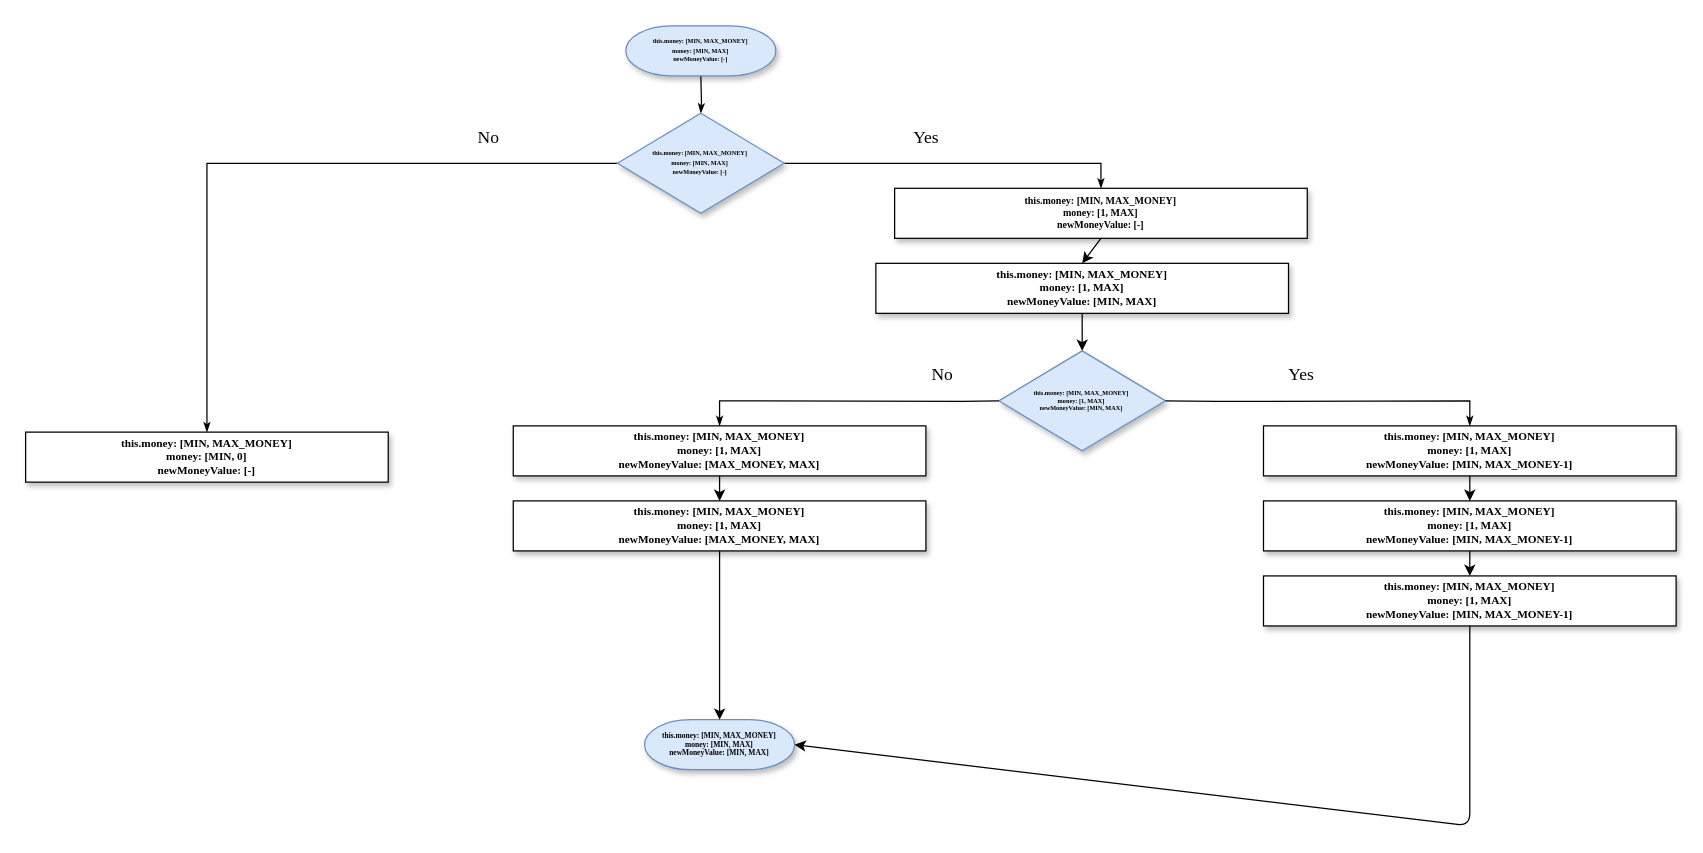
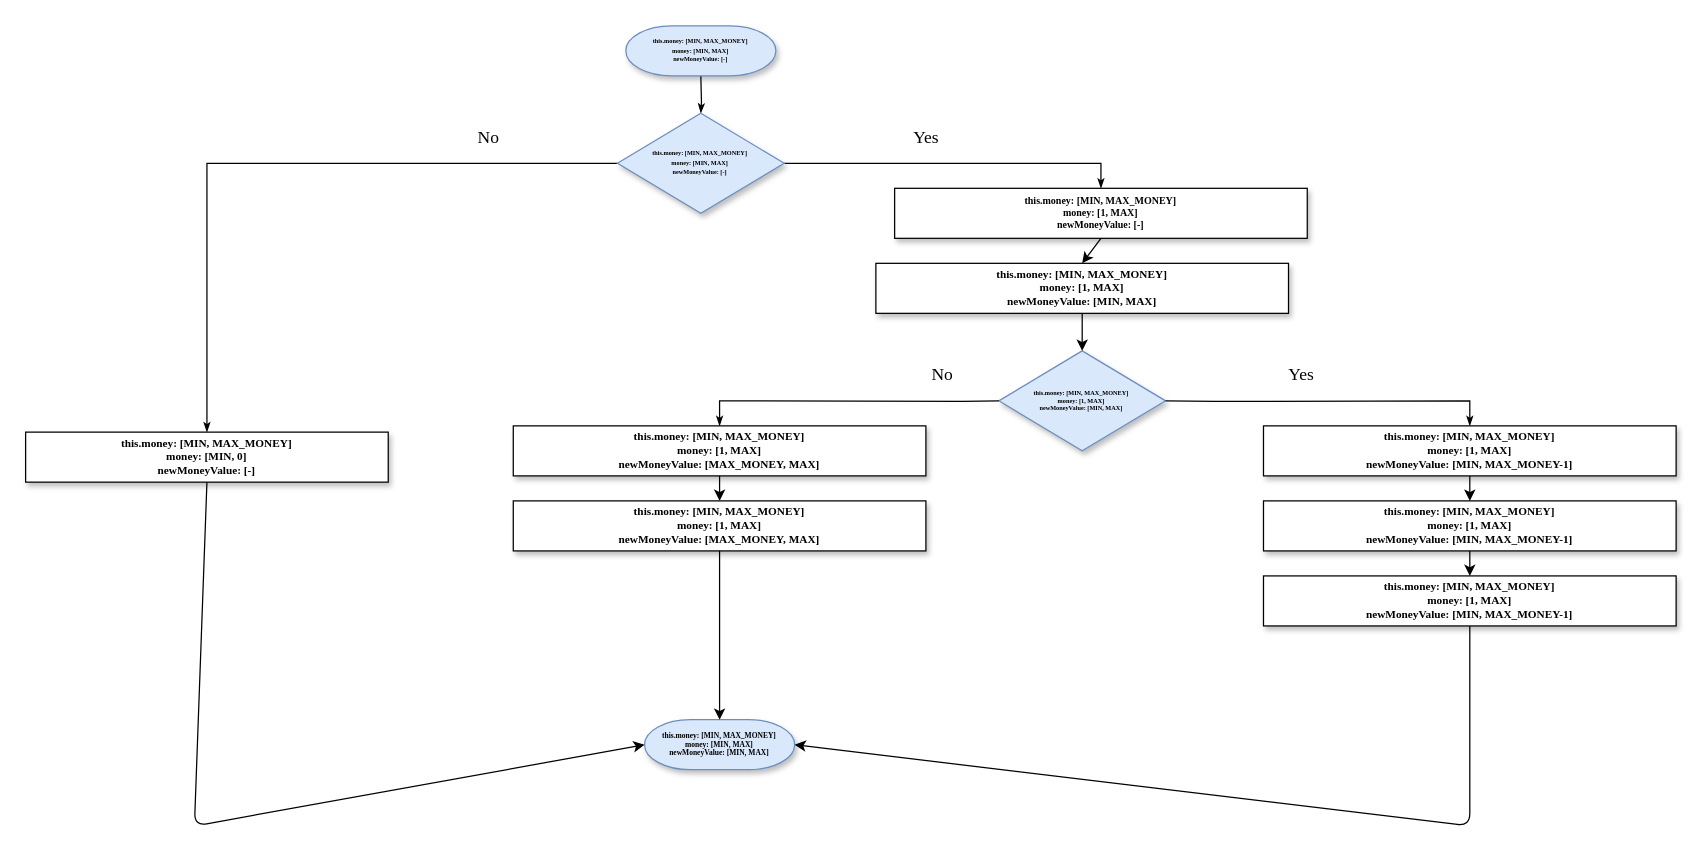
edge "this.money: [MIN, MAX_MONEY] money: [MIN, 0] newMoneyValue: [-]" -> "this.money: [MIN, MAX_MONEY]money: [MIN, MAX]newMoneyValue: [MIN, MAX]": added
